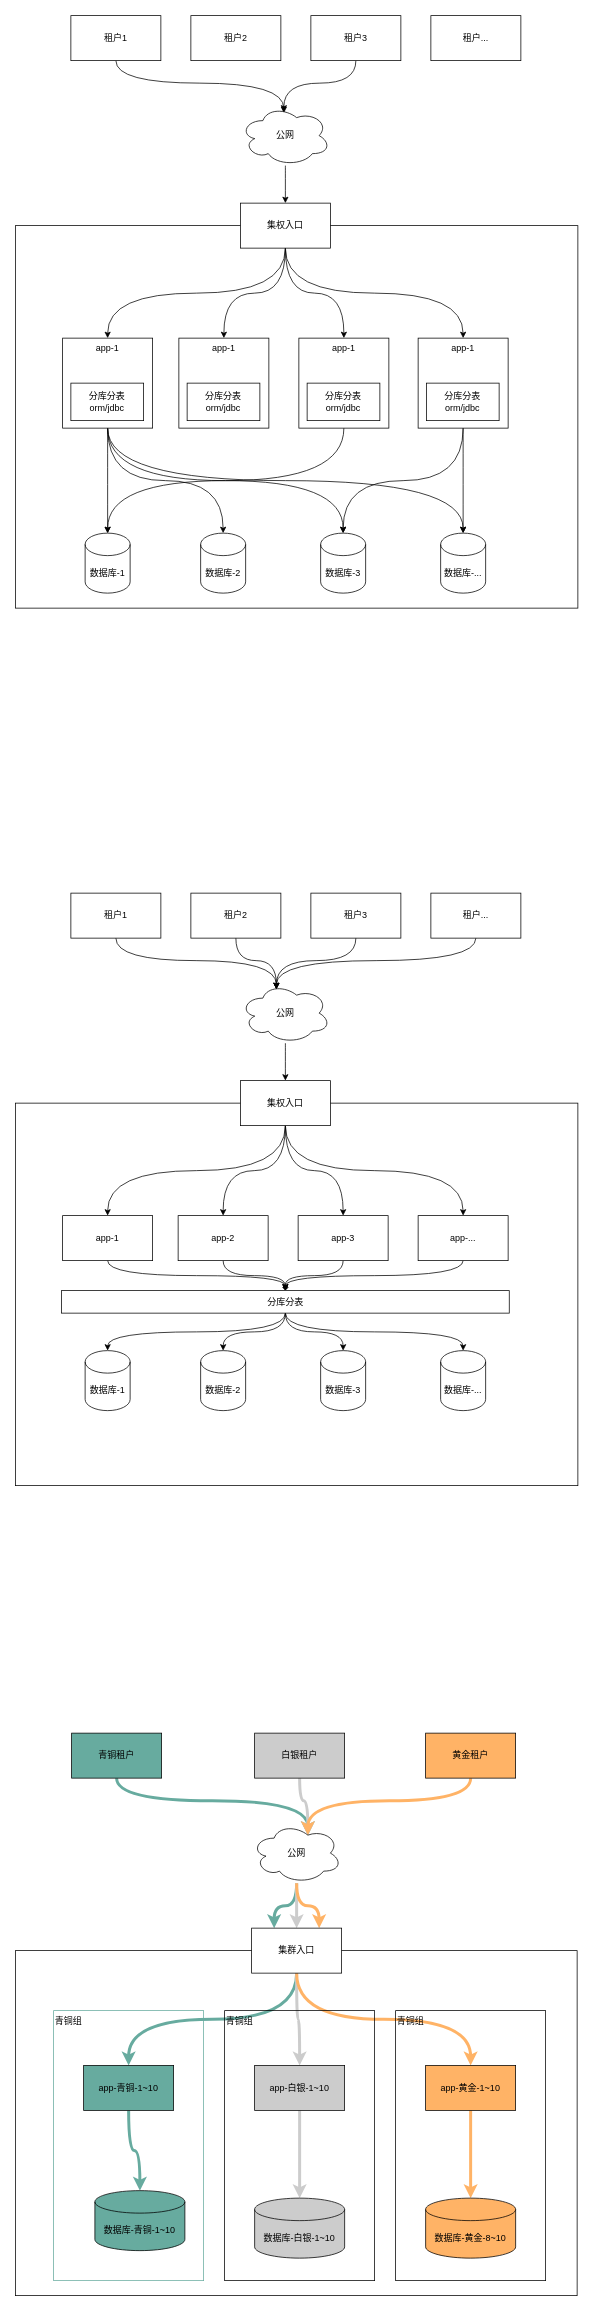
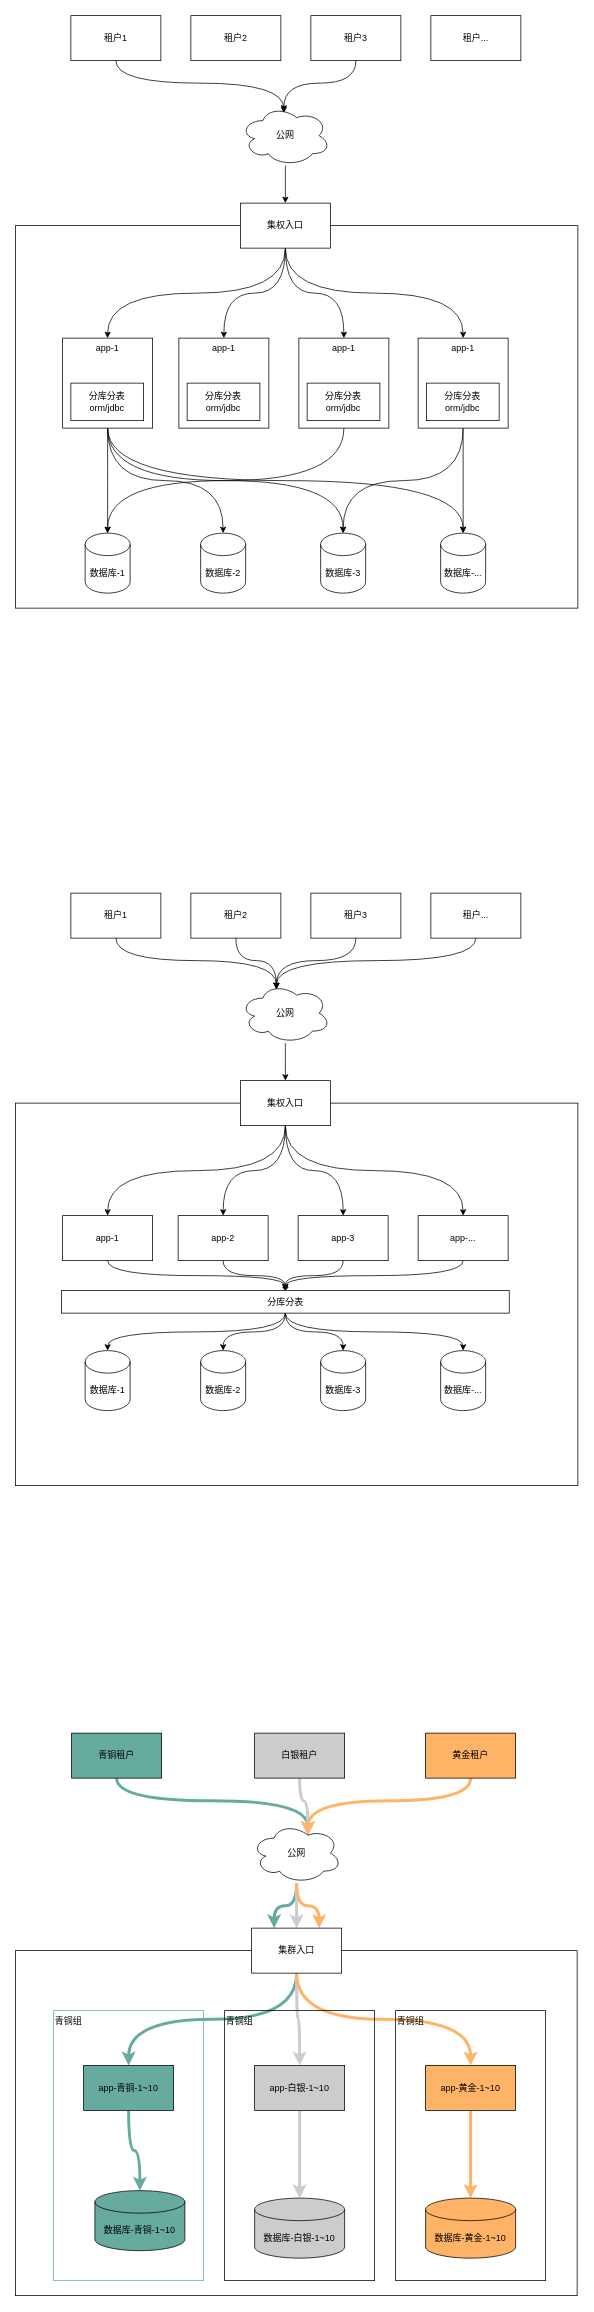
node "数据库-黄金-8~10": label "数据库-黄金-8~10" -> "数据库-黄金-1~10"
